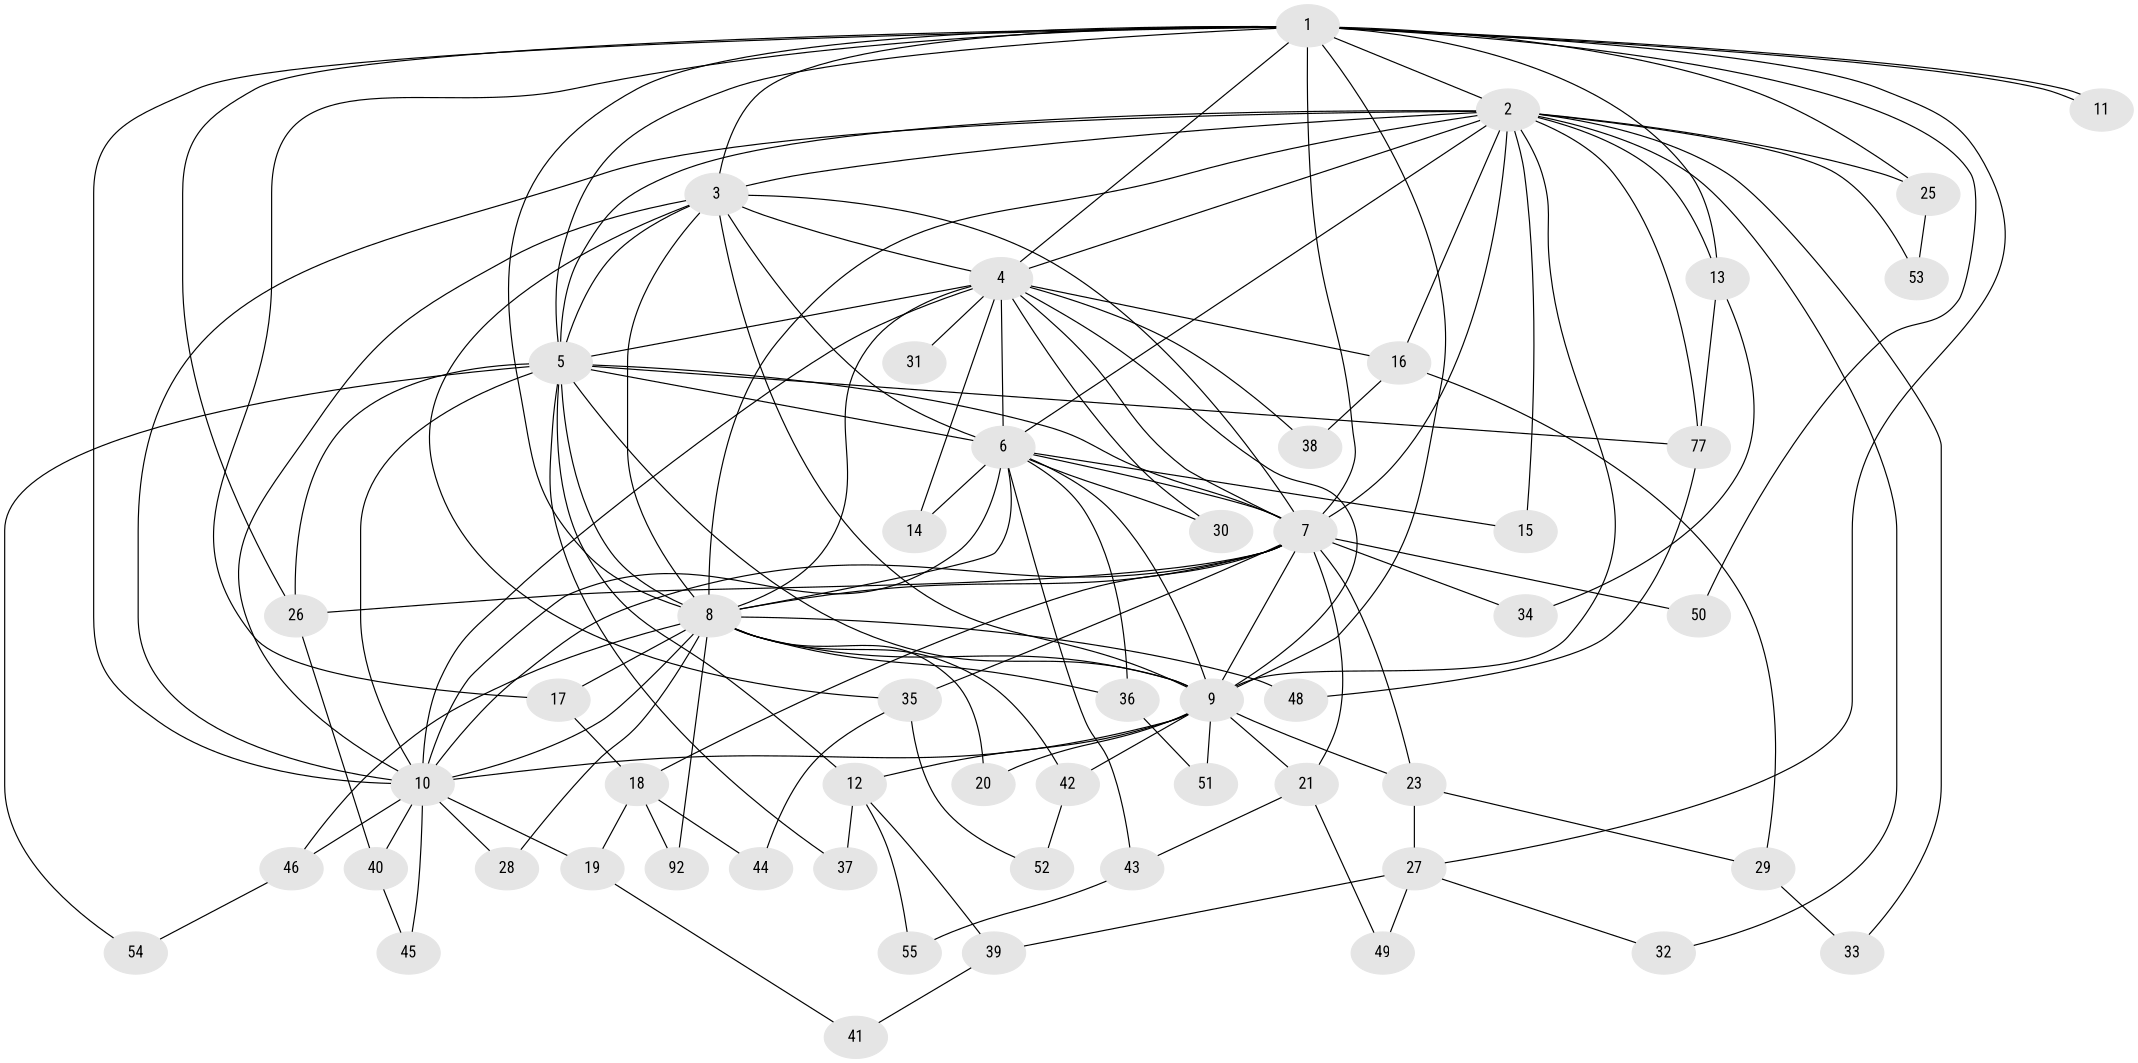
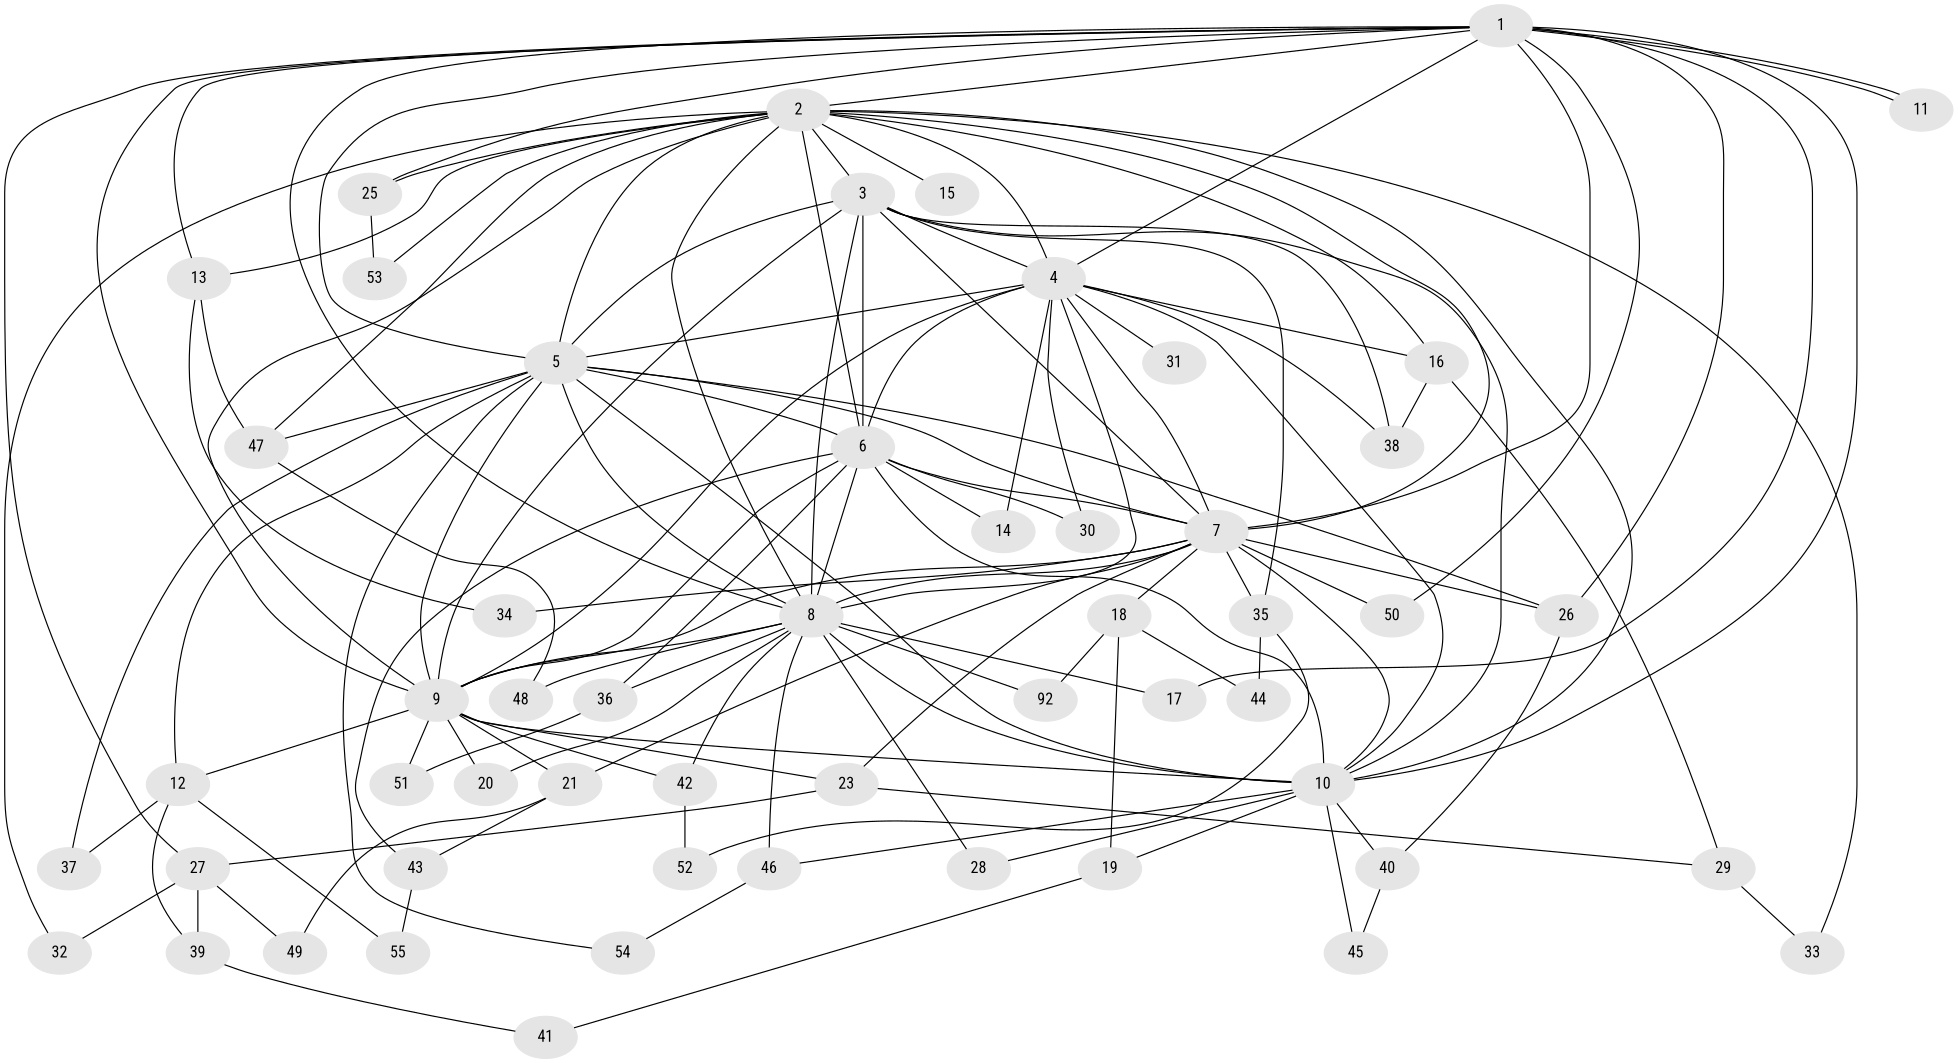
edge "1" -- "3": now "38" -- "3"
node "77": label "77" -> "47"
edge "6" -- "15": removed
edge "17" -- "18": removed
